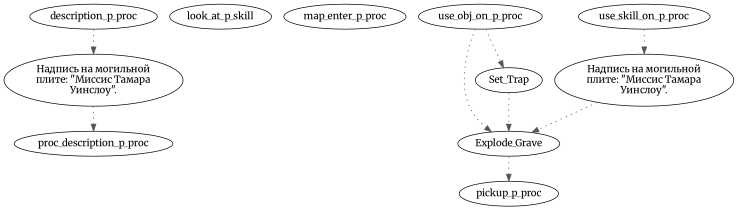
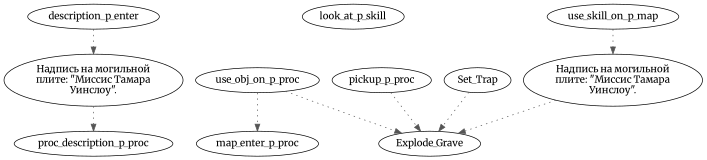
node "description_p_proc": label "description_p_proc" -> "description_p_enter"
node "use_skill_on_p_proc": label "use_skill_on_p_proc" -> "use_skill_on_p_map"
edge "use_obj_on_p_proc" -> "Set_Trap": now "use_obj_on_p_proc" -> "map_enter_p_proc"
edge "Explode_Grave" -> "pickup_p_proc": reversed
